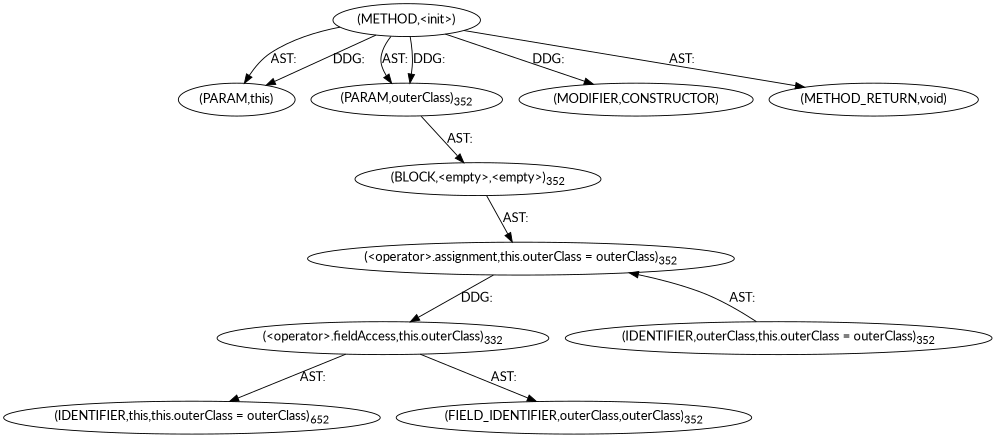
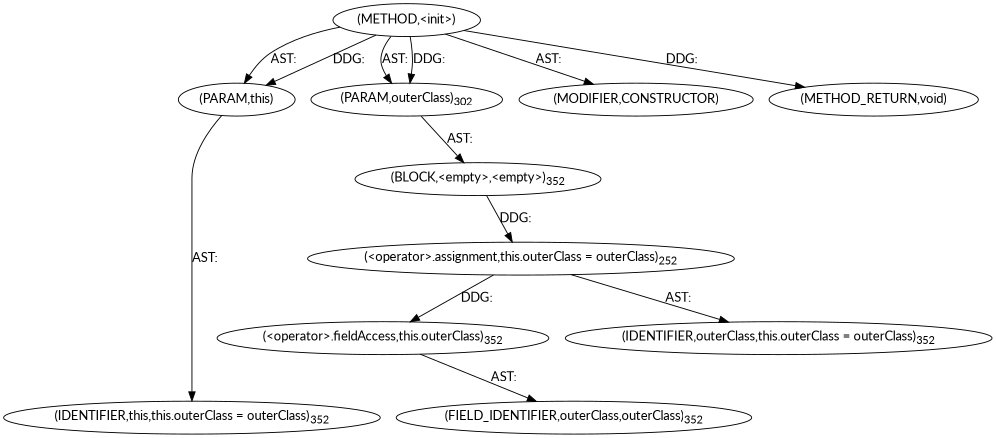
edge "(METHOD,<init>)" -> "(MODIFIER,CONSTRUCTOR)": label "DDG: " -> "AST: "
edge "(METHOD,<init>)" -> "(METHOD_RETURN,void)": label "AST: " -> "DDG: "
node "(PARAM,outerClass)": text "352" -> "302"
edge "(BLOCK,<empty>,<empty>)" -> "(<operator>.assignment,this.outerClass = outerClass)": label "AST: " -> "DDG: "
node "(<operator>.assignment,this.outerClass = outerClass)": text "352" -> "252"
edge "(IDENTIFIER,outerClass,this.outerClass = outerClass)" -> "(<operator>.assignment,this.outerClass = outerClass)": reversed
node "(<operator>.fieldAccess,this.outerClass)": text "332" -> "352"
edge "(<operator>.fieldAccess,this.outerClass)" -> "(IDENTIFIER,this,this.outerClass = outerClass)": now "(PARAM,this)" -> "(IDENTIFIER,this,this.outerClass = outerClass)"
node "(IDENTIFIER,this,this.outerClass = outerClass)": text "652" -> "352"
